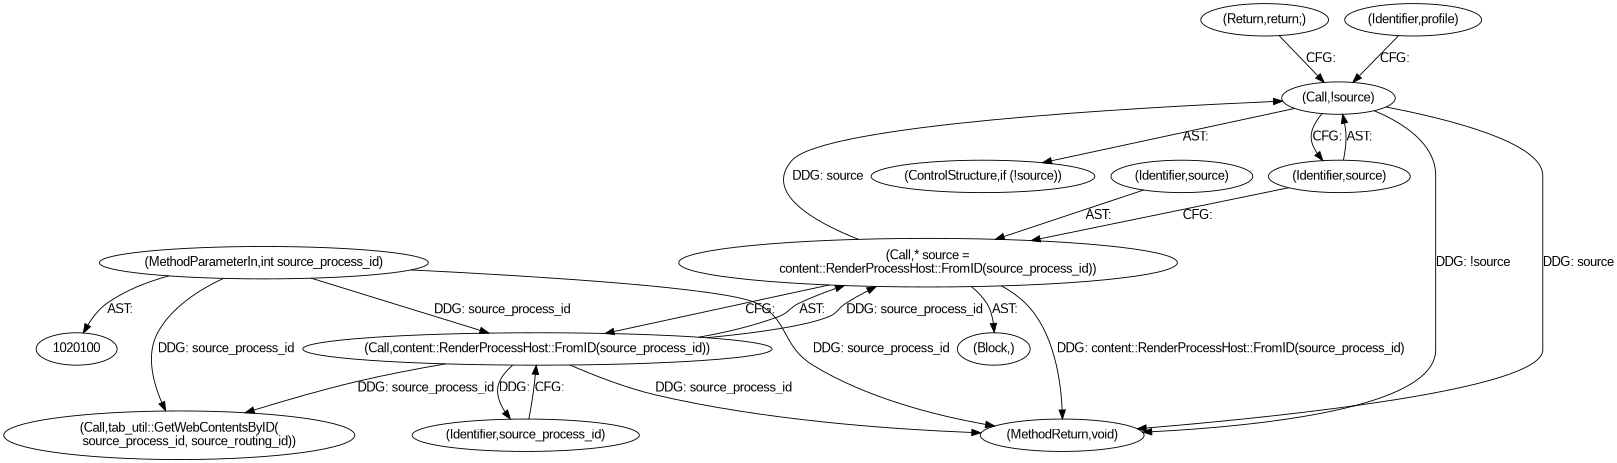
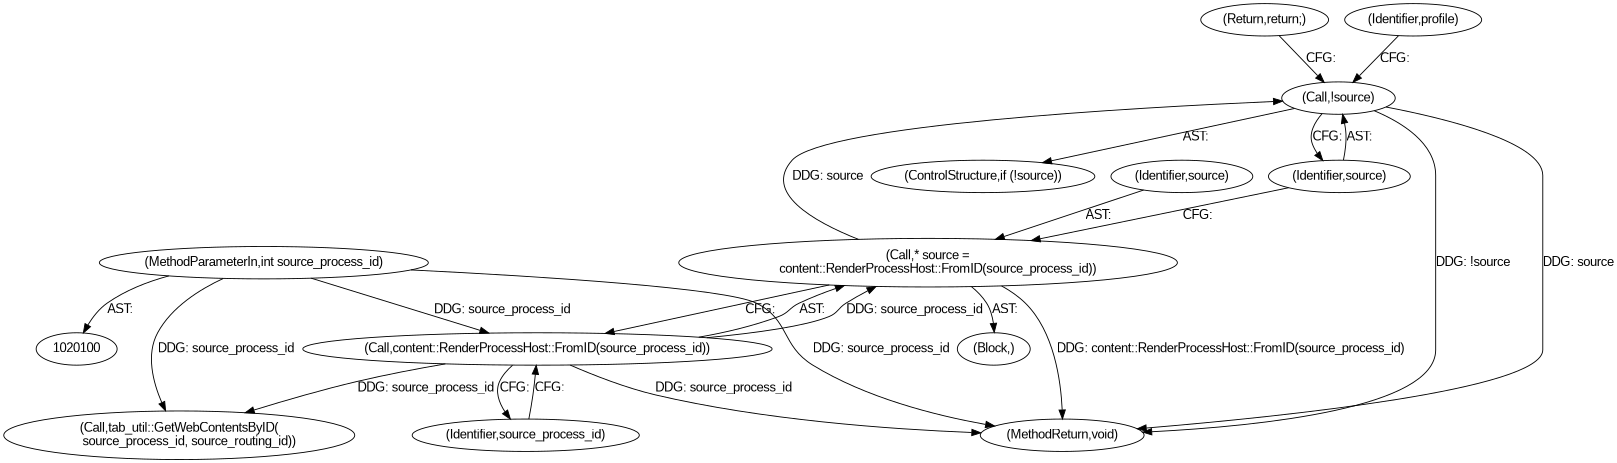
edge "(Call,content::RenderProcessHost::FromID(source_process_id))" -> "(Identifier,source_process_id)": label "DDG: " -> "CFG: "
